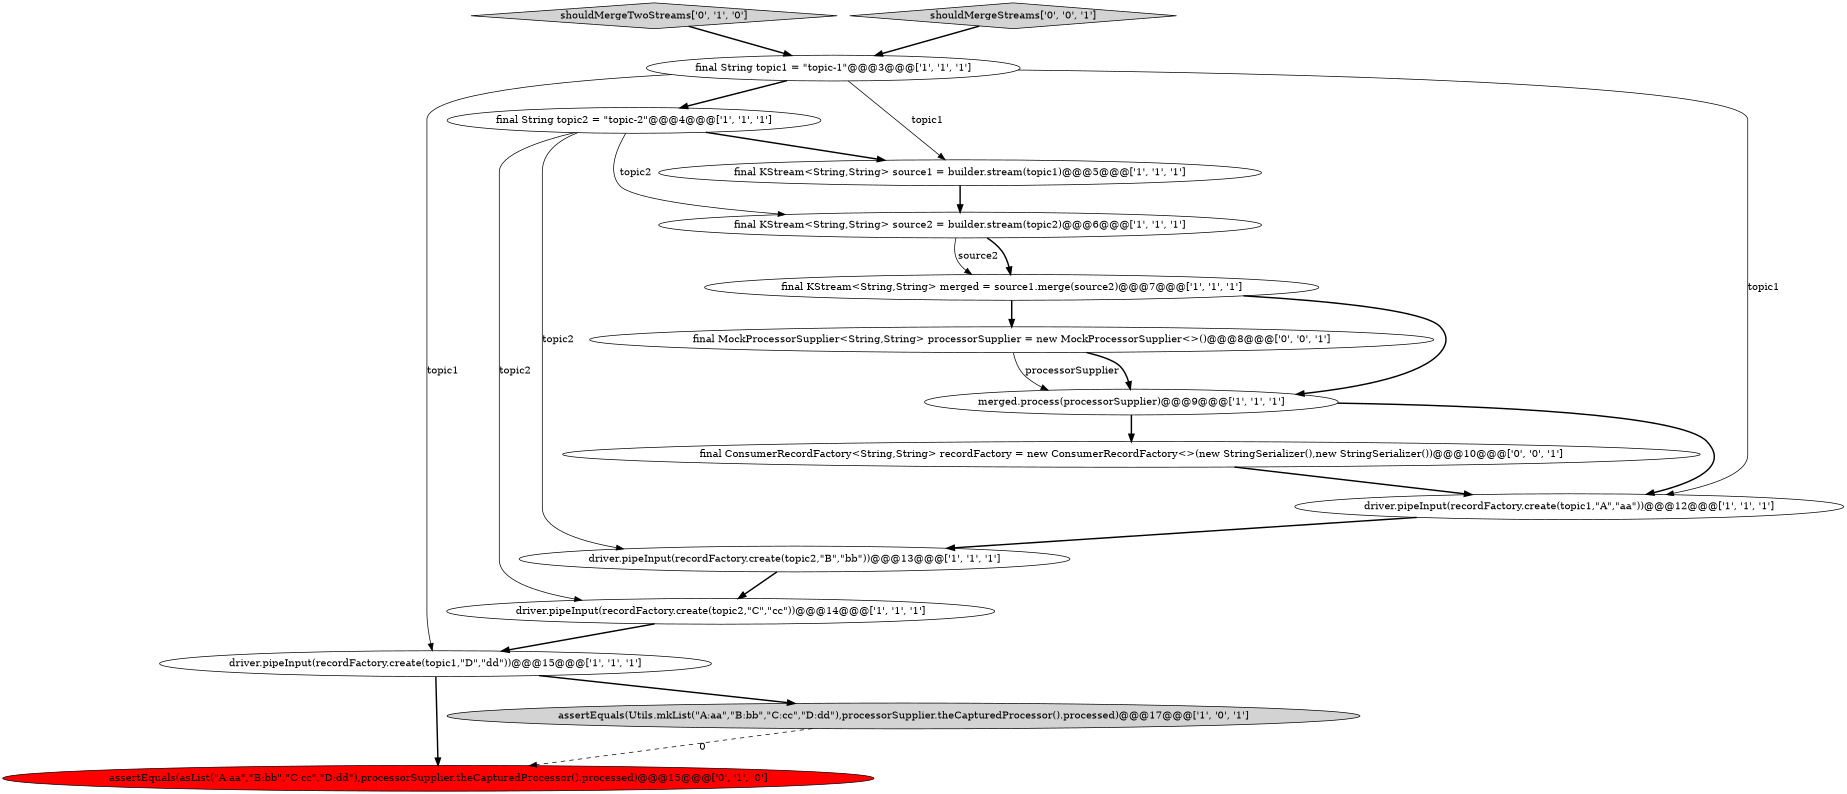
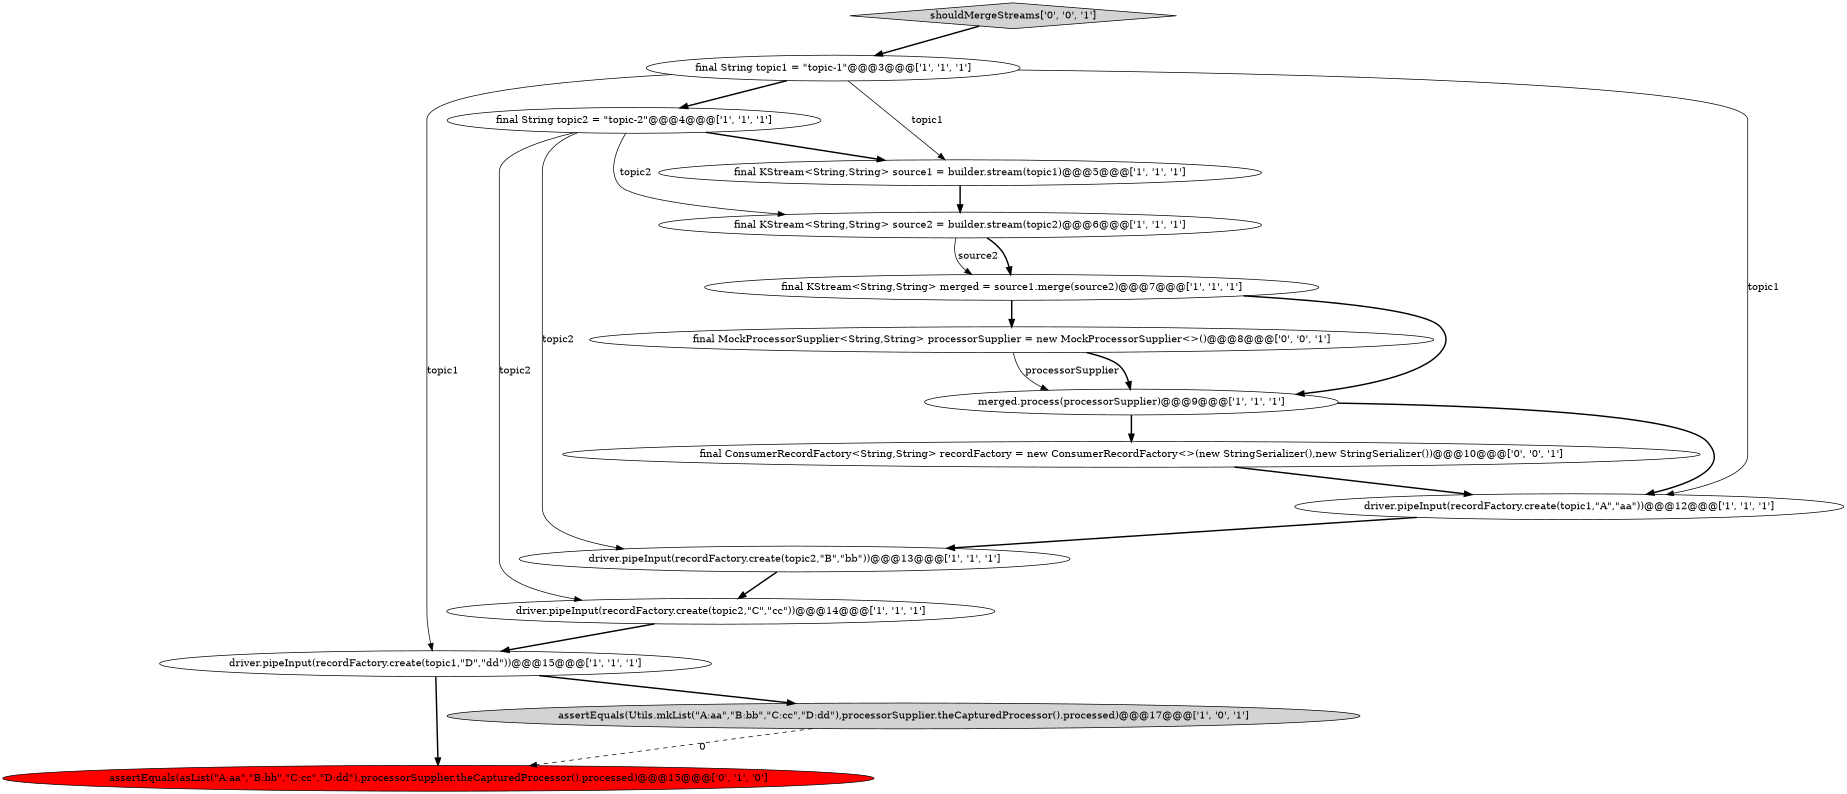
node "shouldMergeTwoStreams['0', '1', '0']": removed
